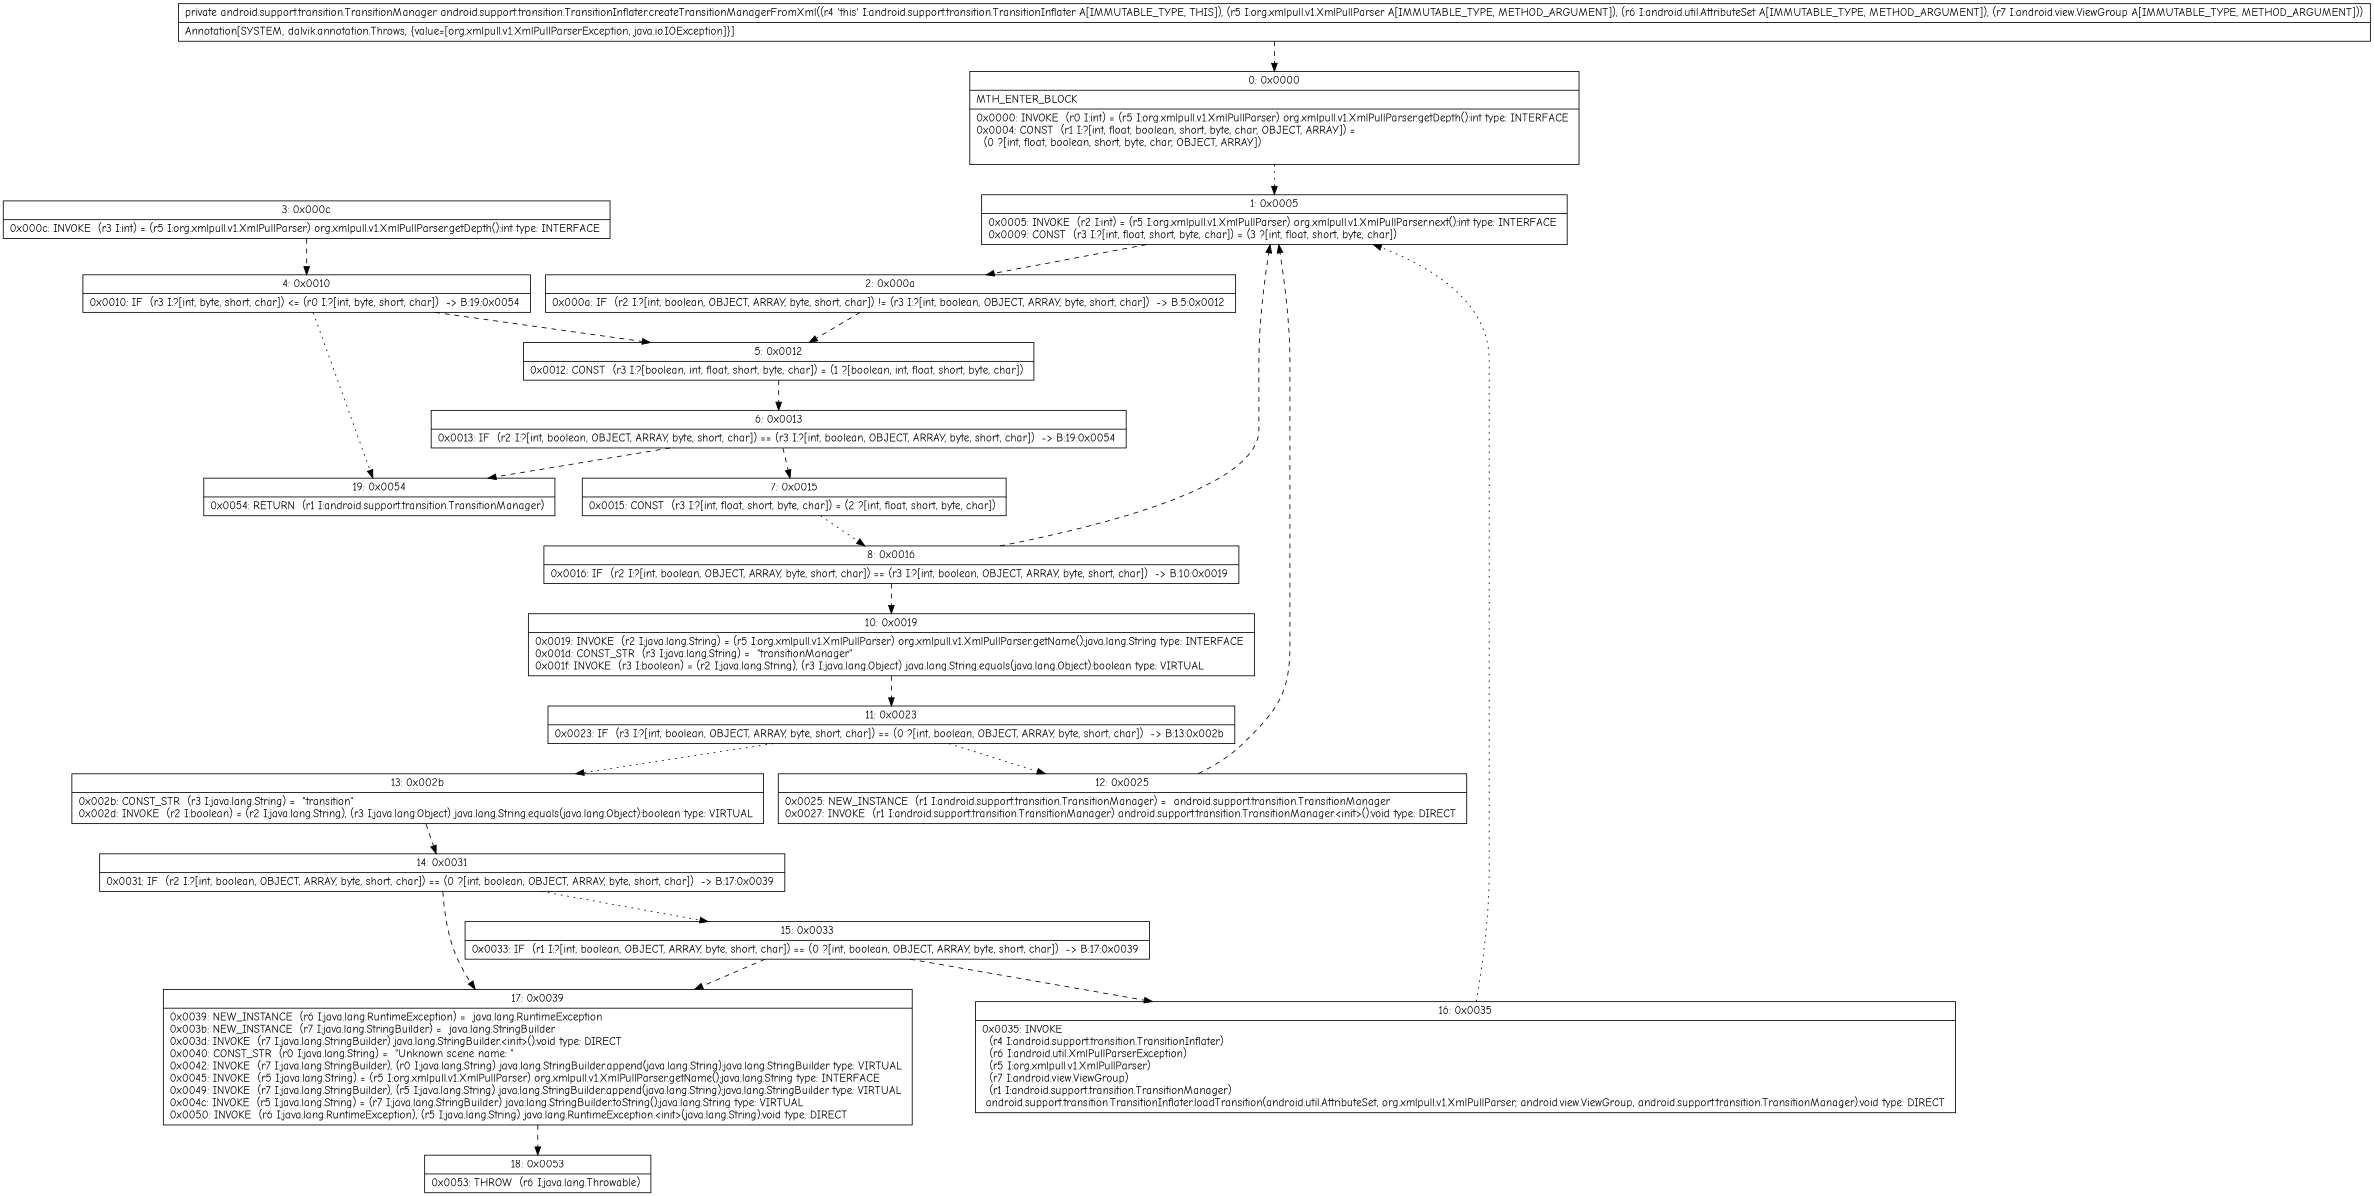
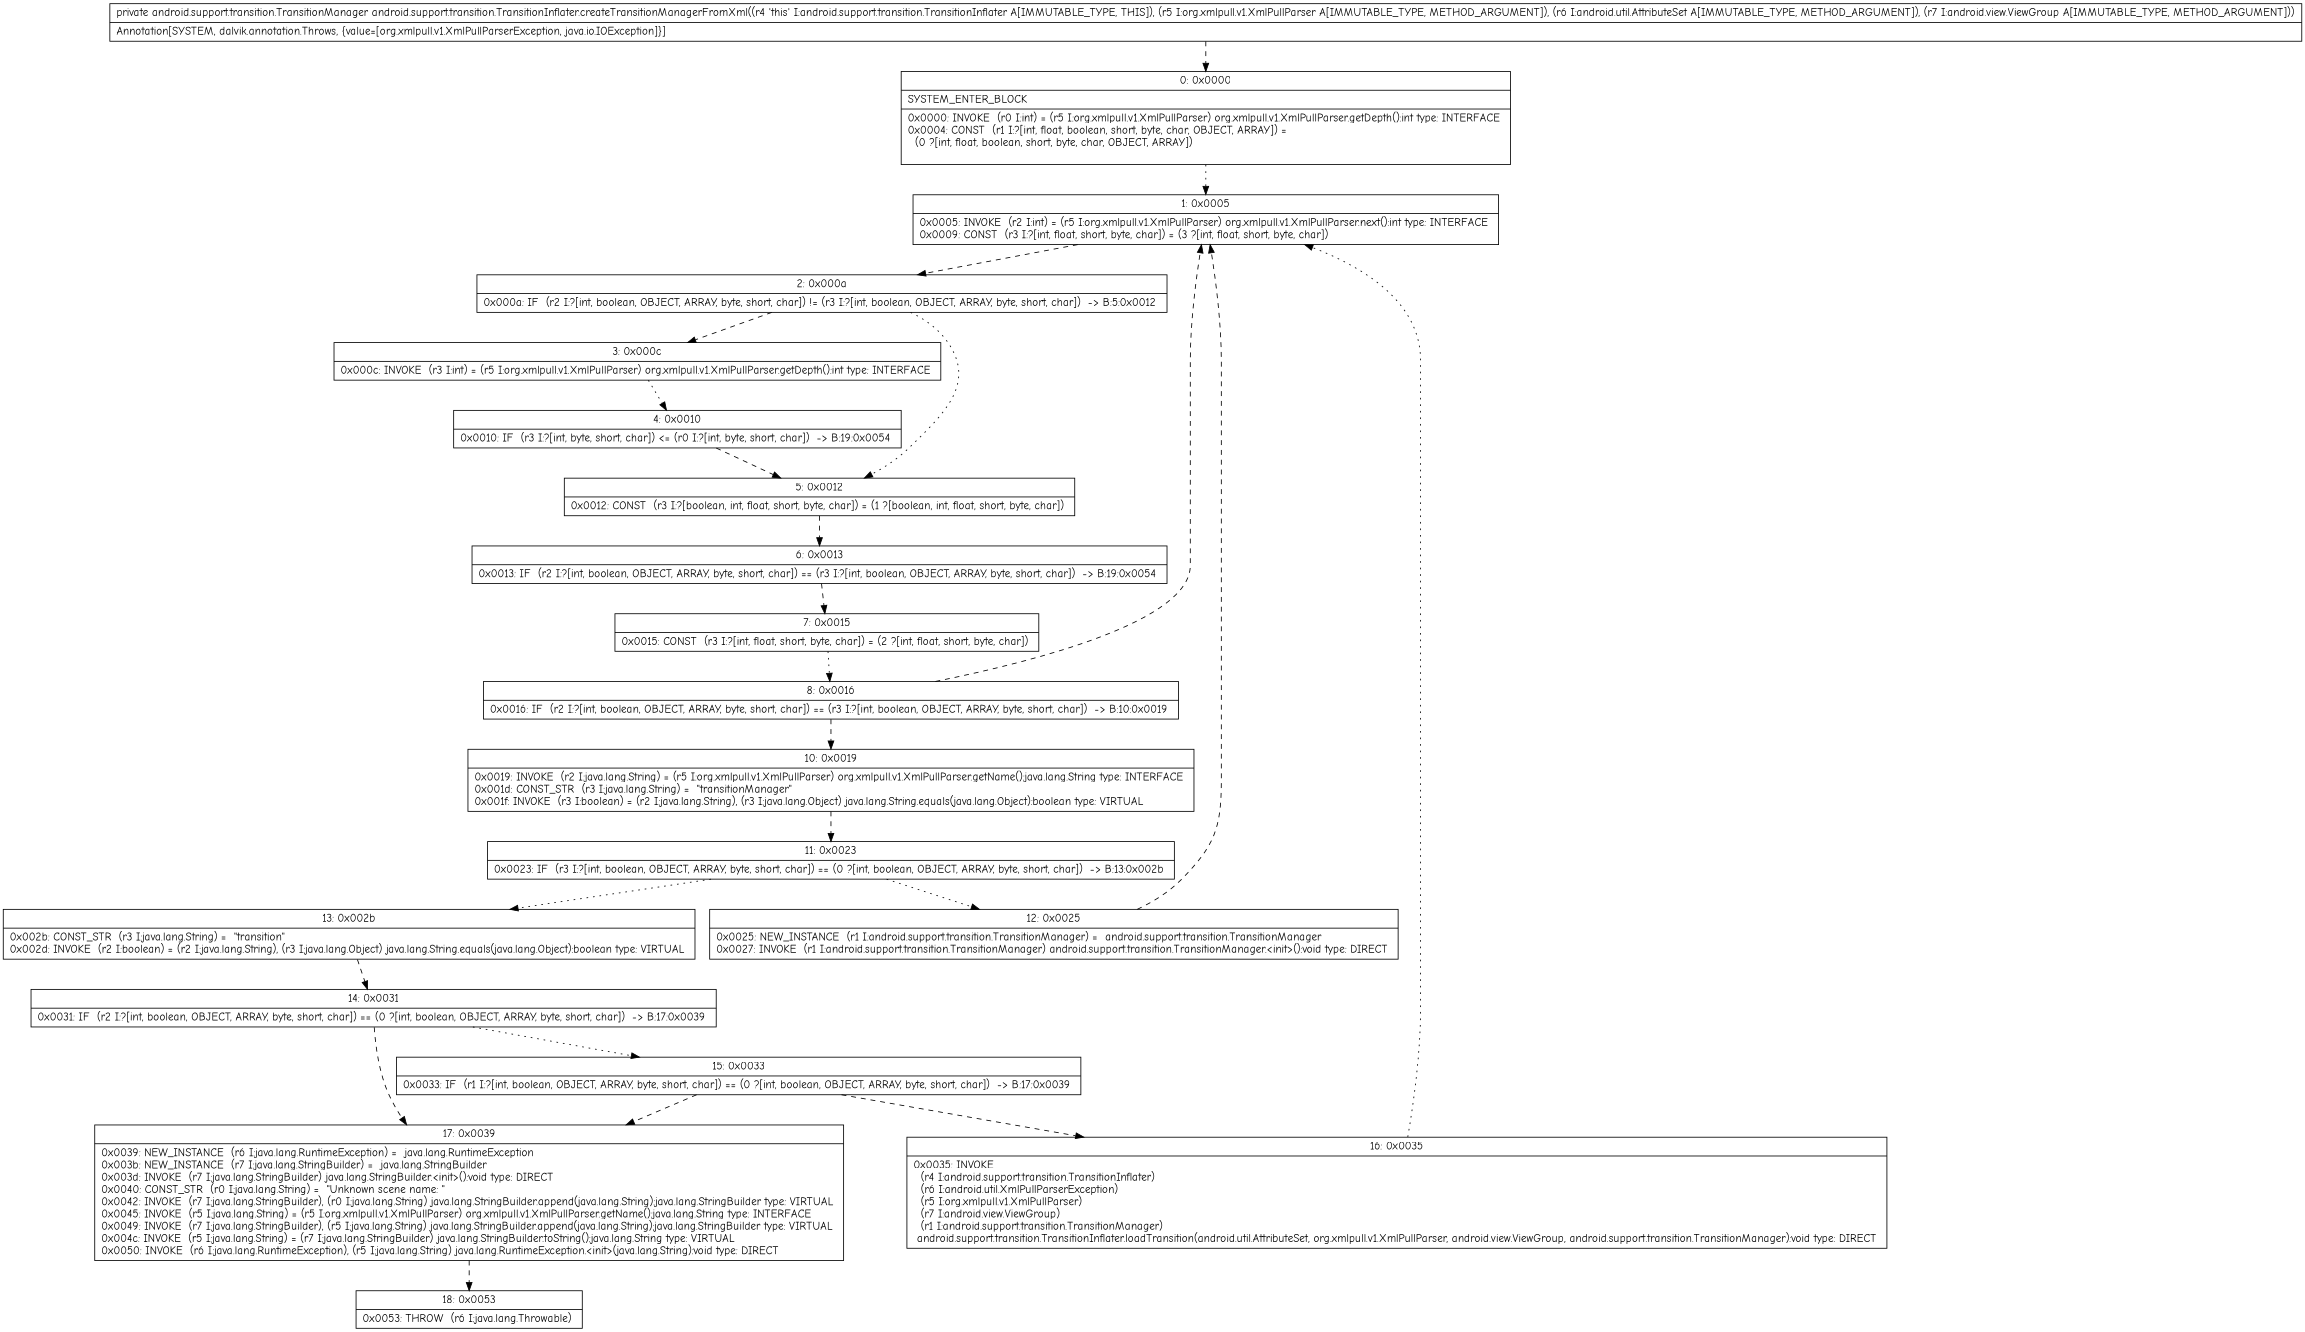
node "0: 0x0000": text "MTH_ENTER_BLOCK" -> "SYSTEM_ENTER_BLOCK"
edge "3: 0x000c" -> "4: 0x0010": style dashed -> dotted
edge "2: 0x000a" -> "5: 0x0012": style dashed -> dotted
edge "2: 0x000a" -> "3: 0x000c": added
node "19: 0x0054": removed
